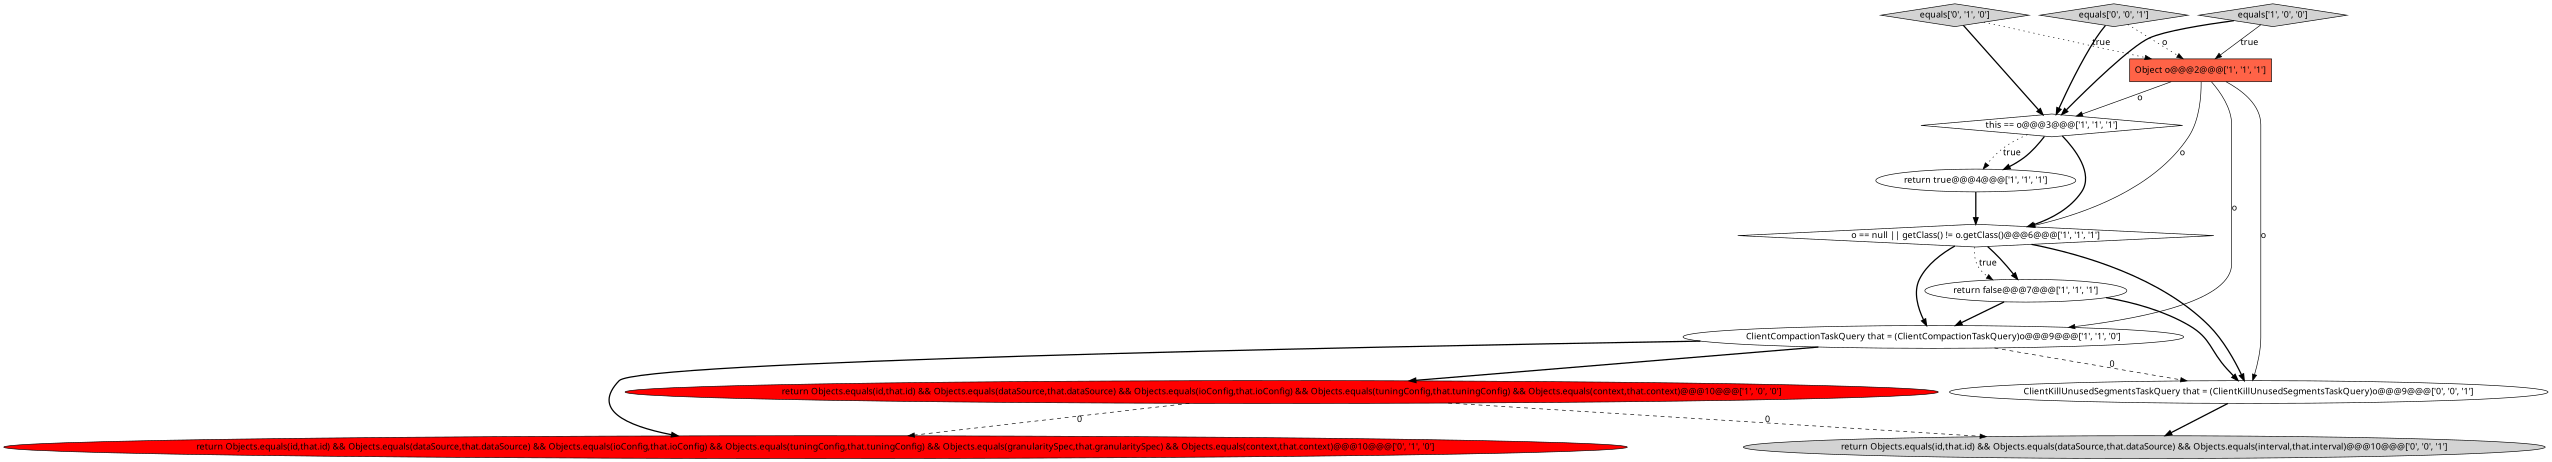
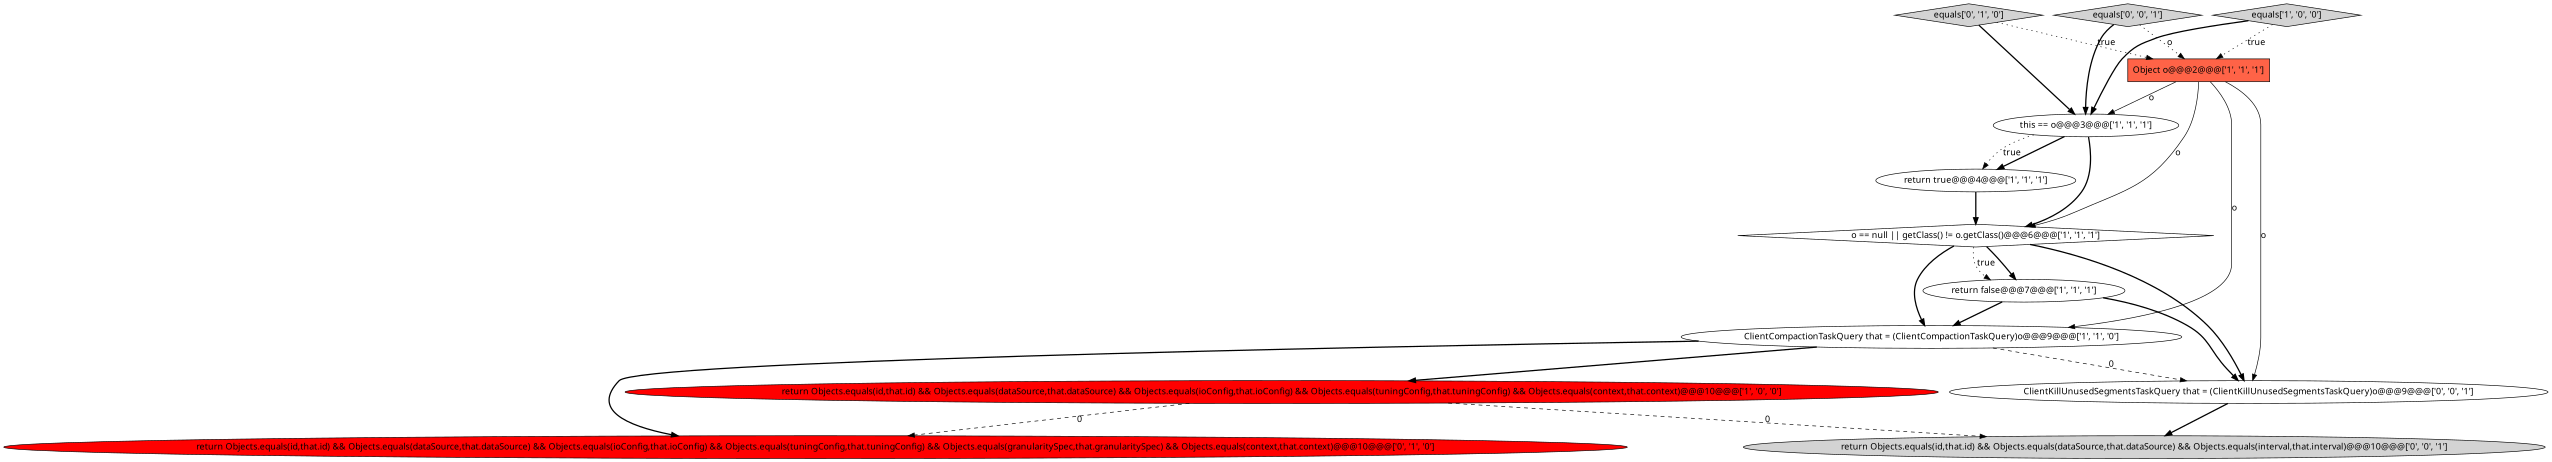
edge "equals['1', '0', '0']" -> "Object o@@@2@@@['1', '1', '1']": style solid -> dotted
node "this == o@@@3@@@['1', '1', '1']": shape diamond -> ellipse
